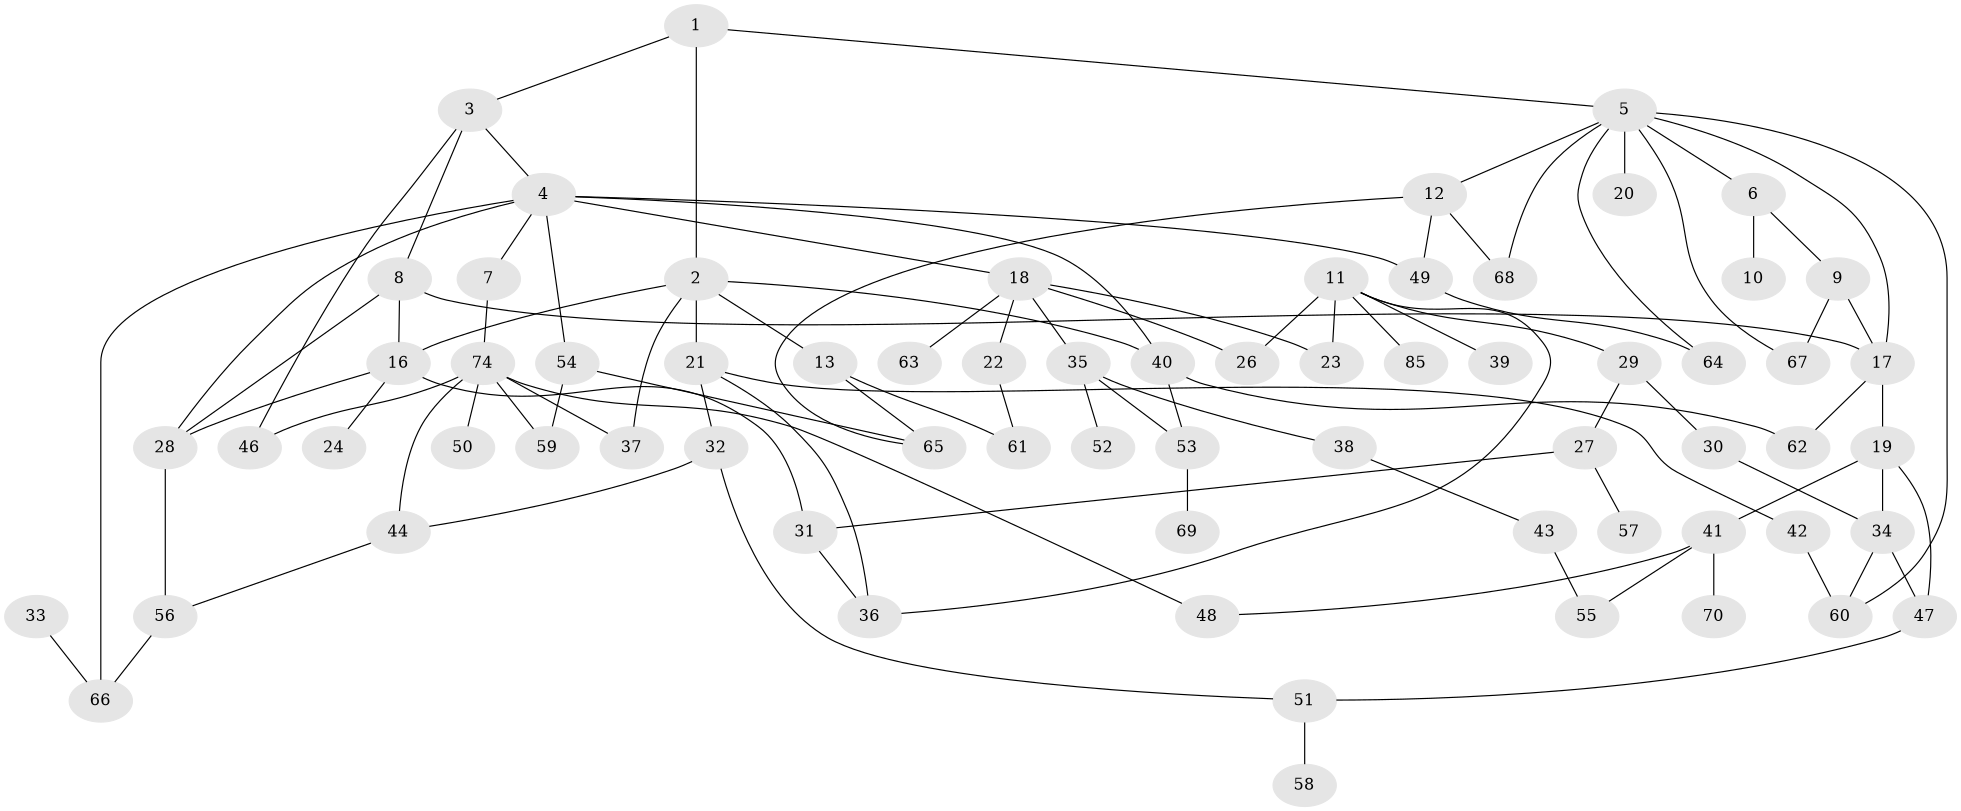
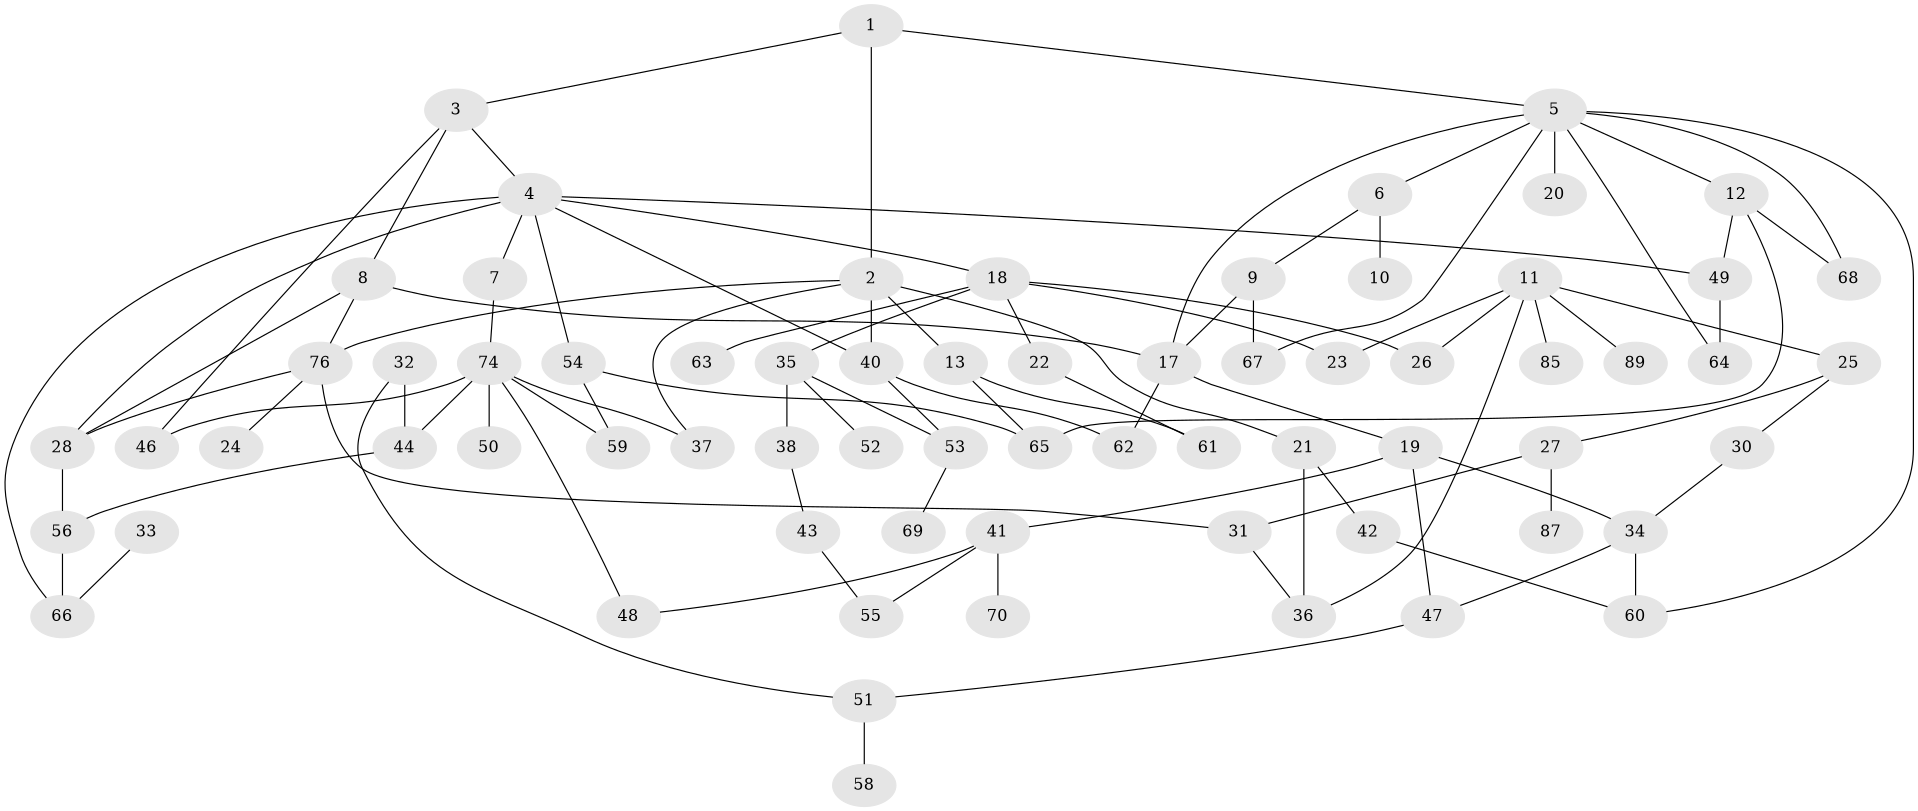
node "16": label "16" -> "76"
node "39": label "39" -> "89"
node "29": label "29" -> "25"
edge "21" -- "32": removed
node "57": label "57" -> "87"
